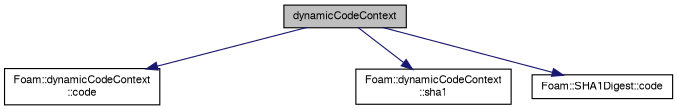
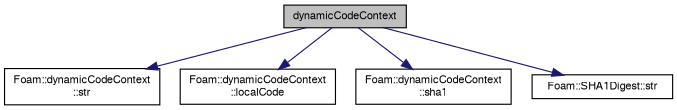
node "Foam::dynamicCodeContext ::code": label "Foam::dynamicCodeContext ::code" -> "Foam::dynamicCodeContext ::str"
node "Foam::dynamicCodeContext ::localCode": added
node "Foam::SHA1Digest::code": label "Foam::SHA1Digest::code" -> "Foam::SHA1Digest::str"
